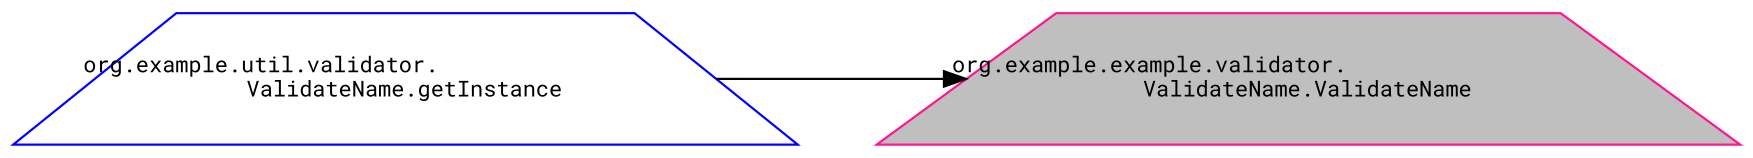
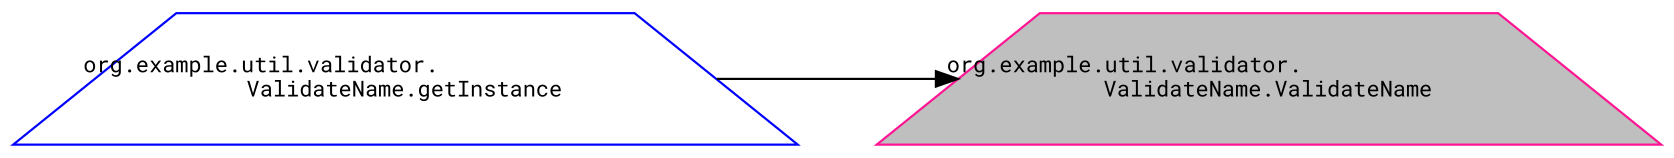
node "org.example.example.validator. ValidateName.ValidateName": label "org.example.example.validator. ValidateName.ValidateName" -> "org.example.util.validator. ValidateName.ValidateName"
